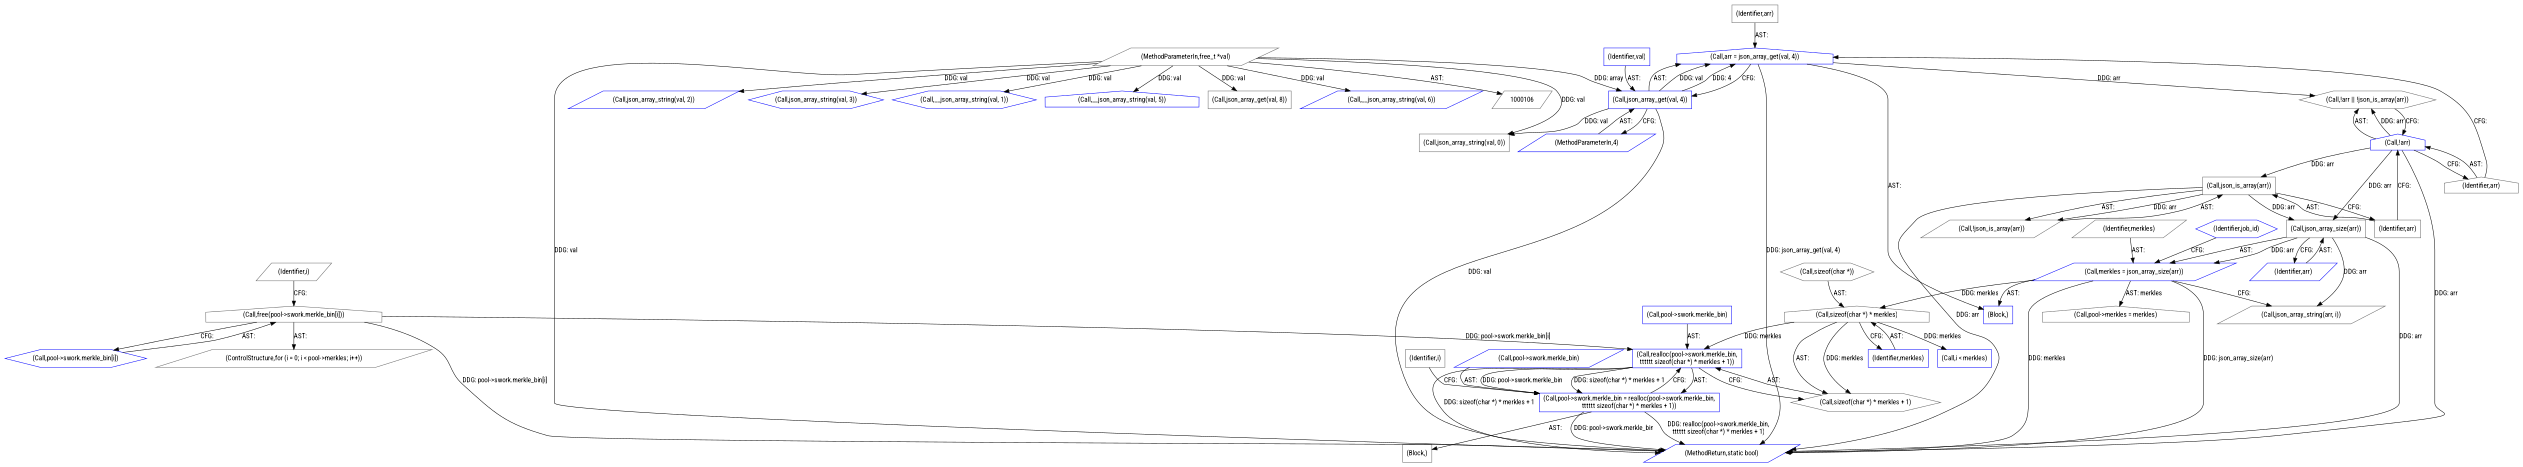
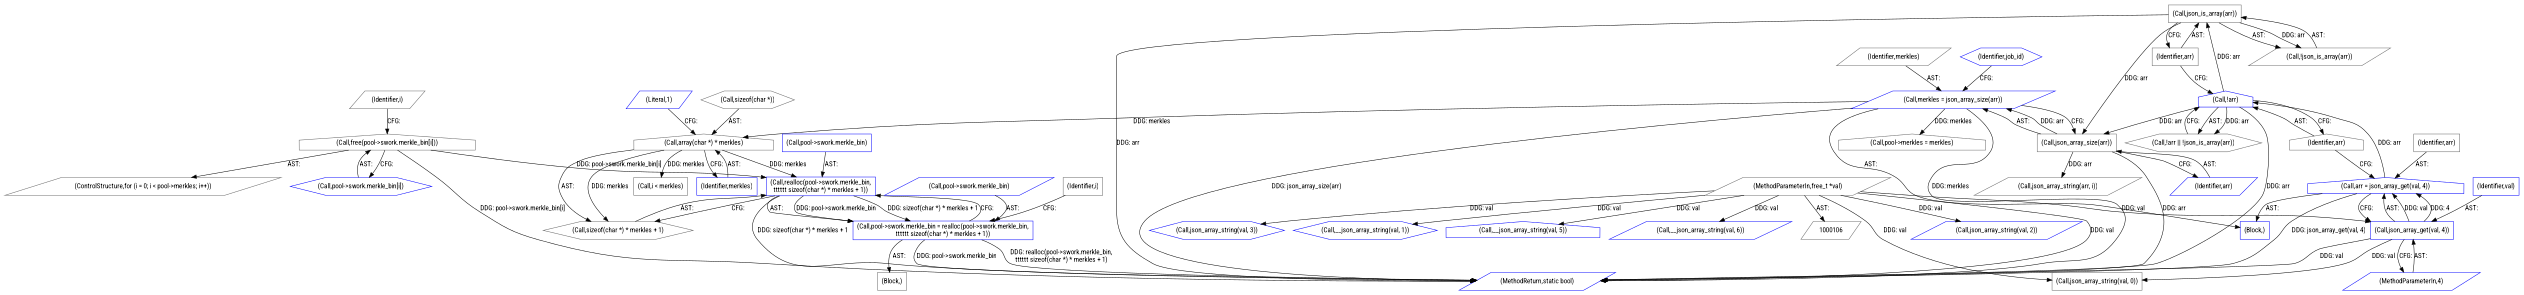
edge "(MethodParameterIn,free_t *val)" -> "(Call,json_array_get(val, 4))": label "DDG: array" -> "DDG: val"
edge "(Call,arr = json_array_get(val, 4))" -> "(Call,!arr || !json_is_array(arr))": now "(Call,arr = json_array_get(val, 4))" -> "(Call,!arr)"
node "(Literal,1)": added
node "(Call,json_array_get(val, 8))": removed
edge "(Call,merkles = json_array_size(arr))" -> "(Call,json_array_string(arr, i))": now "(Call,merkles = json_array_size(arr))" -> "(Call,json_array_size(arr))"
edge "(Call,merkles = json_array_size(arr))" -> "(Call,pool->merkles = merkles)": label "AST: merkles" -> "DDG: merkles"
node "(Call,sizeof(char *) * merkles)": label "(Call,sizeof(char *) * merkles)" -> "(Call,array(char *) * merkles)"
node "(Call,i < merkles)": color blue -> gray40
